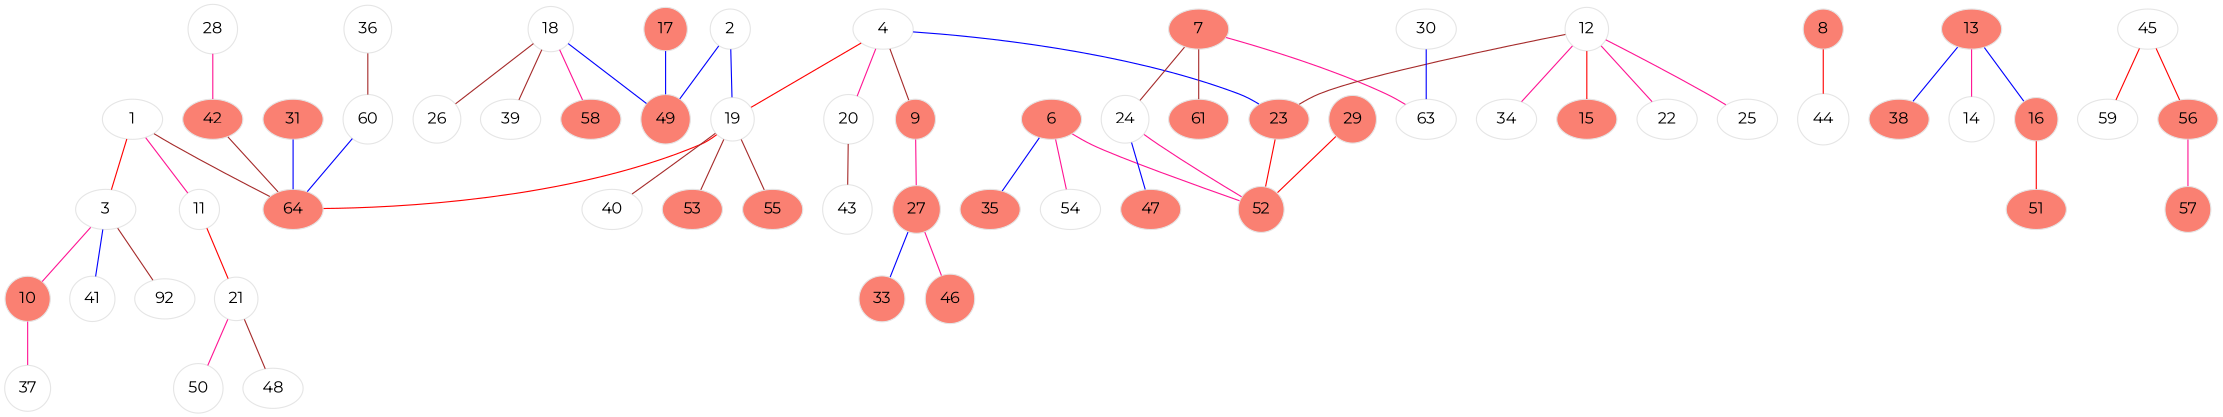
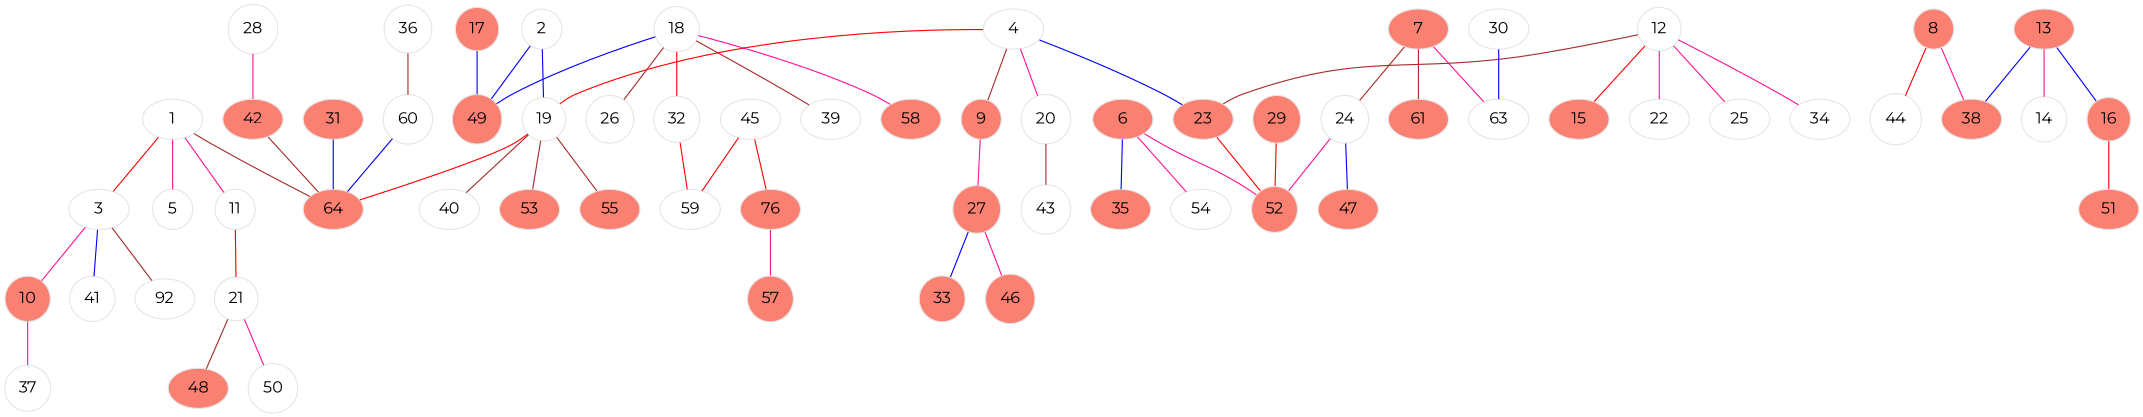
edge "8" -- "38": added
node "32": added
node "56": label "56" -> "76"
node "5": added
node "48": fillcolor white -> salmon
